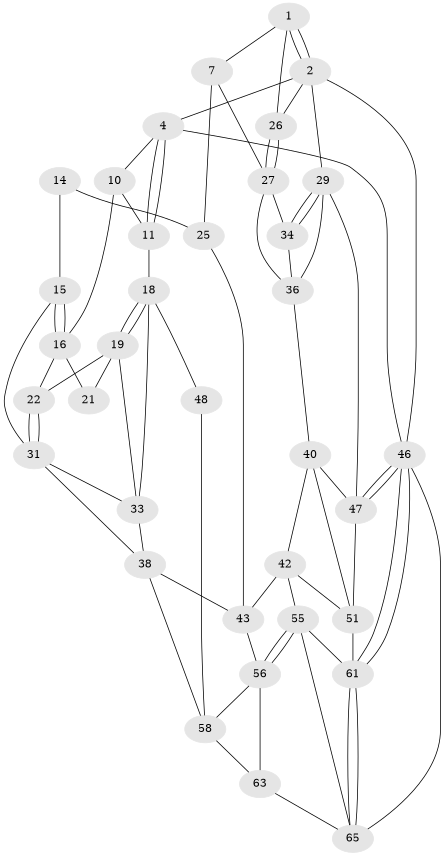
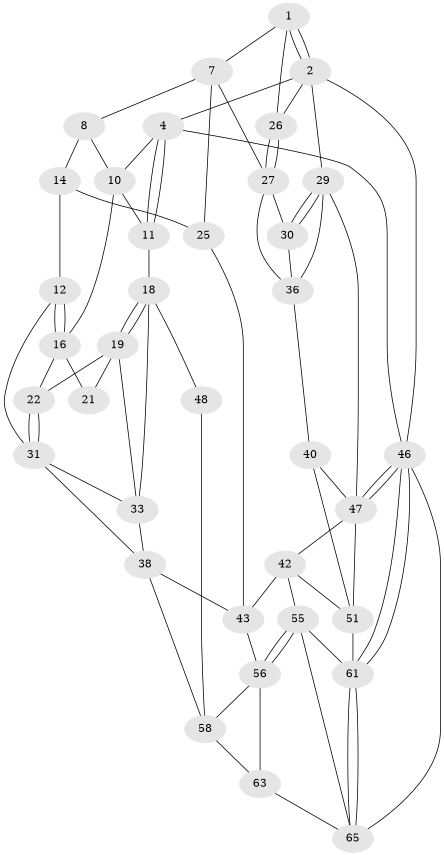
node "8": added
node "34": label "34" -> "30"
node "15": label "15" -> "12"
edge "40" -- "42": now "47" -- "42"
